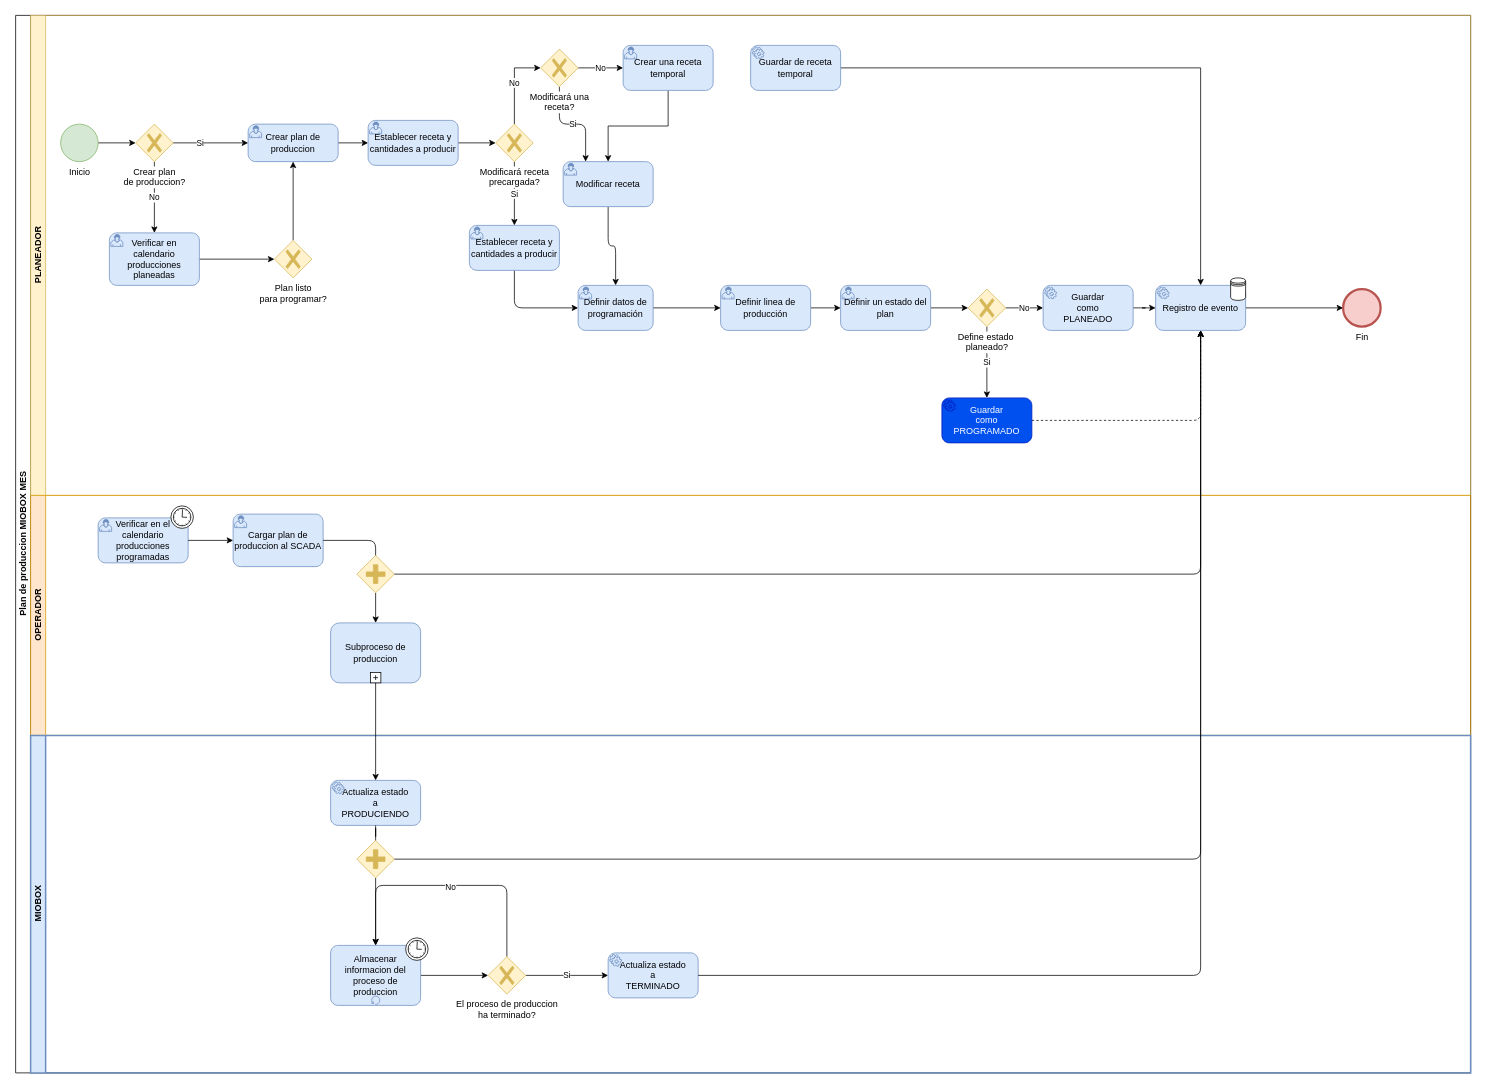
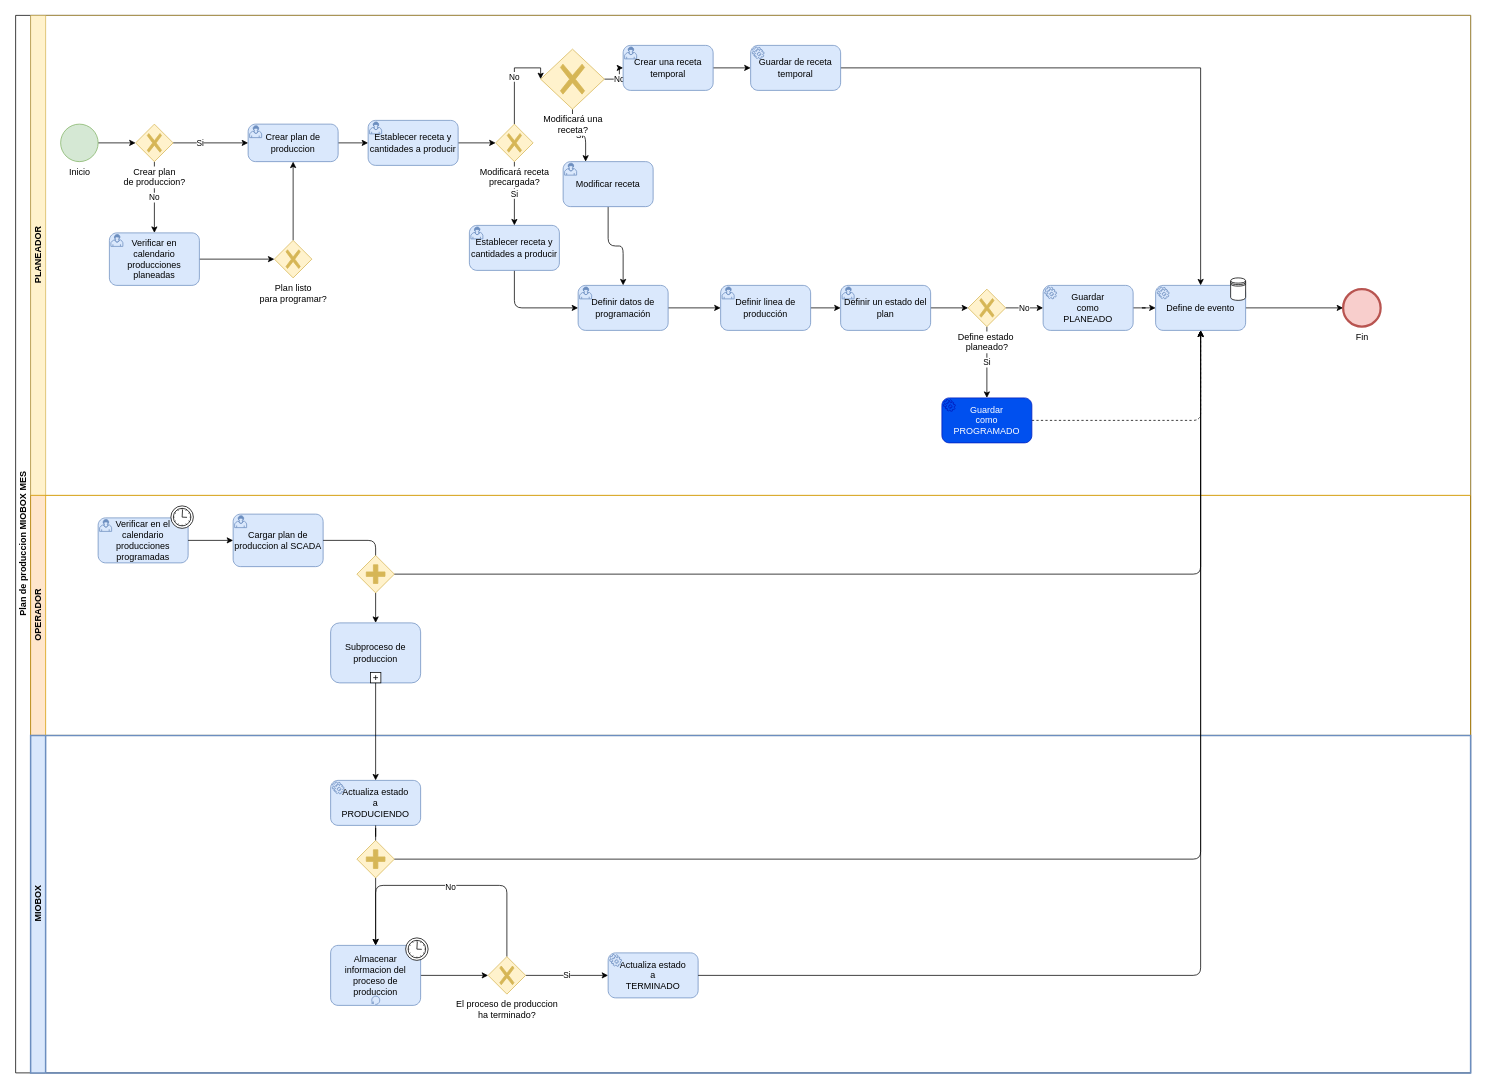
node "Modificará una receta?": size 38x38 -> 64x60
edge "Crear una receta temporal" -> "Modificar receta": now "Crear una receta temporal" -> "Guardar de receta temporal"
node "Definir datos de programación": size 75x45 -> 90x45
node "Registro de evento": label "Registro de evento" -> "Define de evento"
